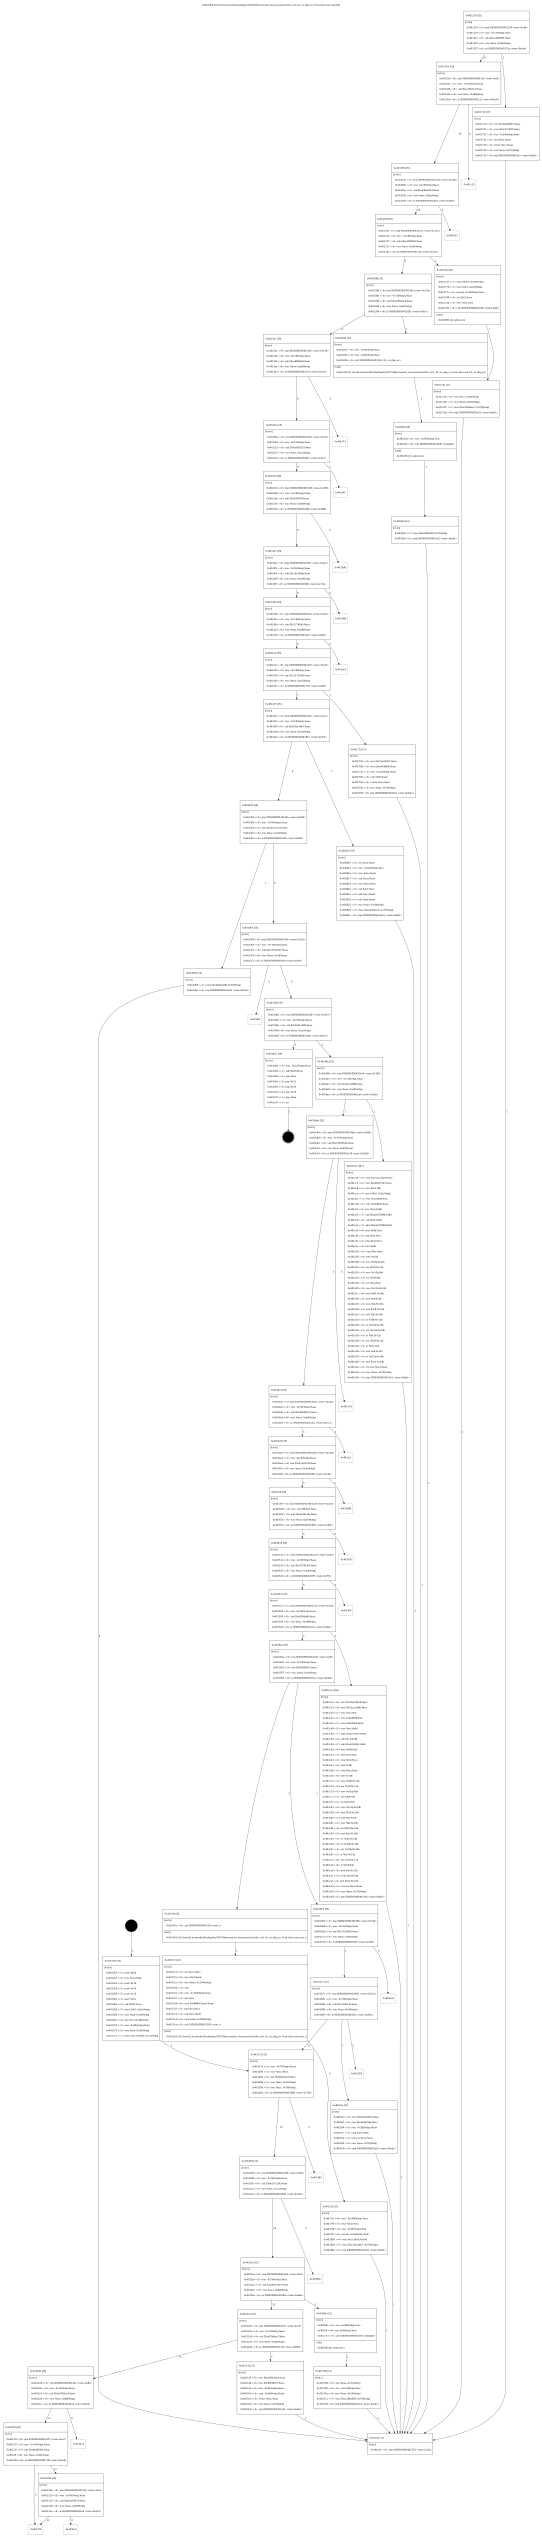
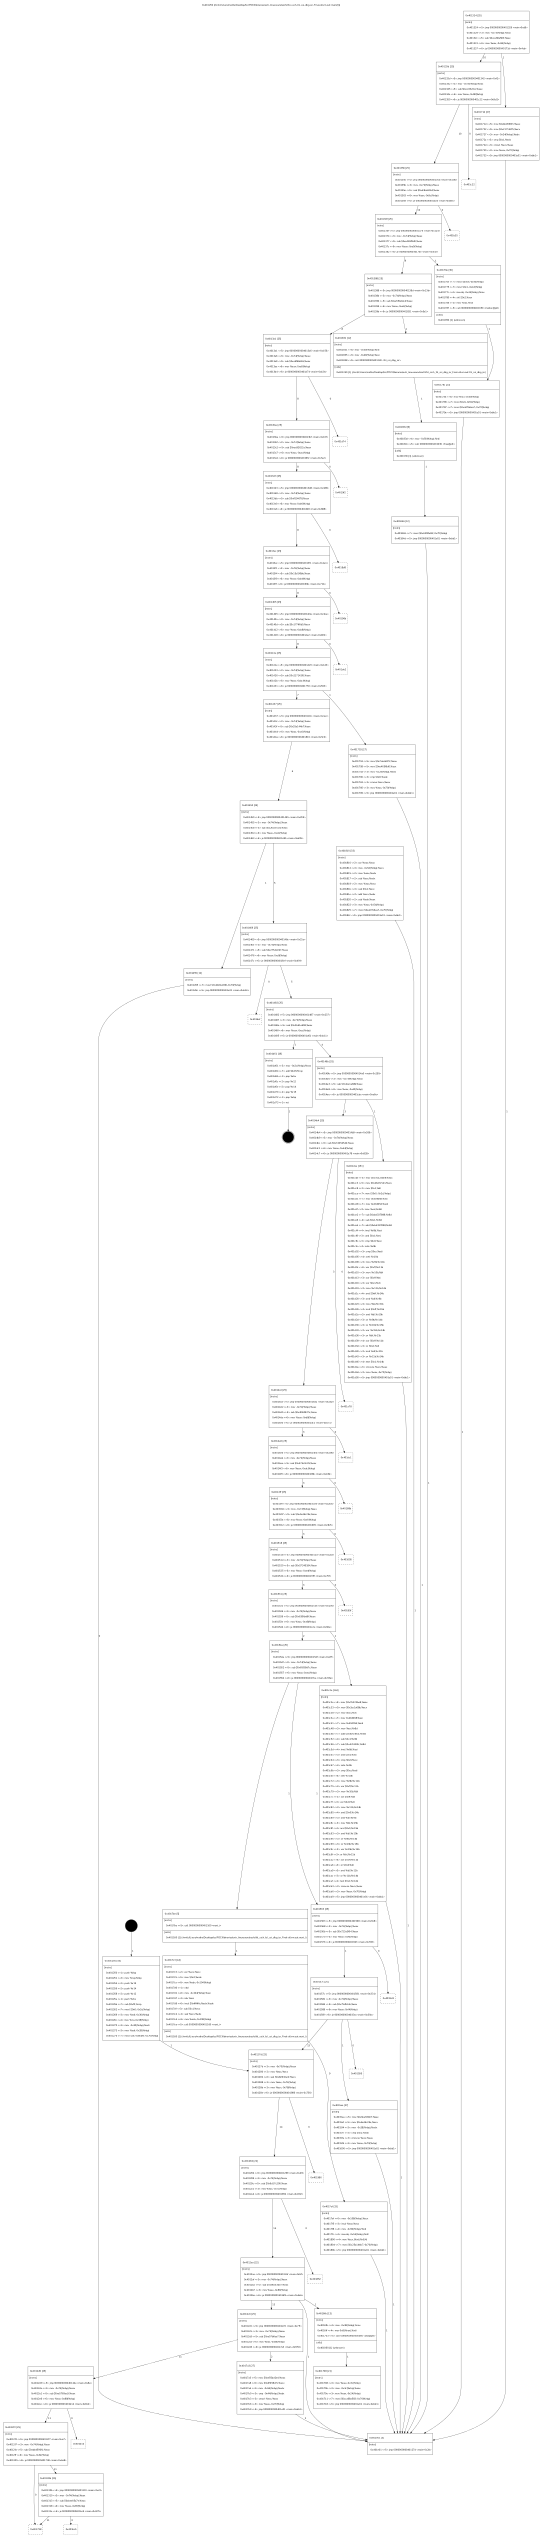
edge "0x401437 [25]" -> "0x401810 [33]": removed, label "1"
edge "0x401708 [21]" -> "0x401e01 [5]": now "0x4012aa [22]" -> "0x401e01 [5]"
